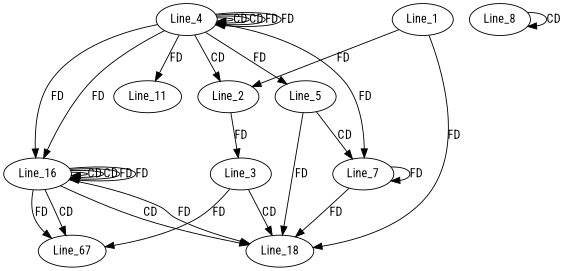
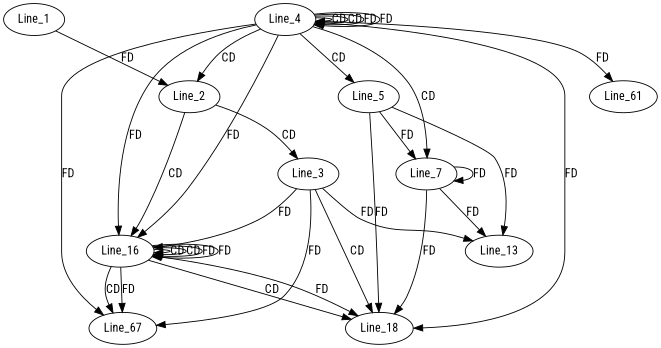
node "Line_8": removed
edge "Line_4" -> "Line_5": label "FD" -> "CD"
node "Line_11": label "Line_11" -> "Line_61"
edge "Line_4" -> "Line_7": label "FD" -> "CD"
edge "Line_4" -> "Line_67": added, label "FD"
edge "Line_2" -> "Line_3": label "FD" -> "CD"
edge "Line_5" -> "Line_7": label "CD" -> "FD"
edge "Line_2" -> "Line_16": added, label "CD"
edge "Line_1" -> "Line_18": now "Line_4" -> "Line_18"
edge "Line_3" -> "Line_16": added, label "FD"
node "Line_13": added
